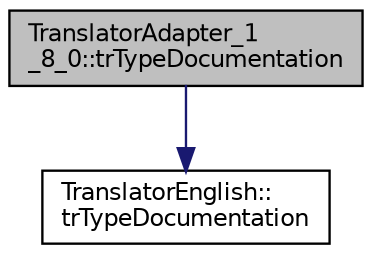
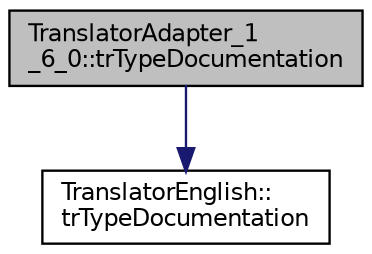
node "TranslatorAdapter_1 _8_0::trTypeDocumentation": label "TranslatorAdapter_1 _8_0::trTypeDocumentation" -> "TranslatorAdapter_1 _6_0::trTypeDocumentation"
